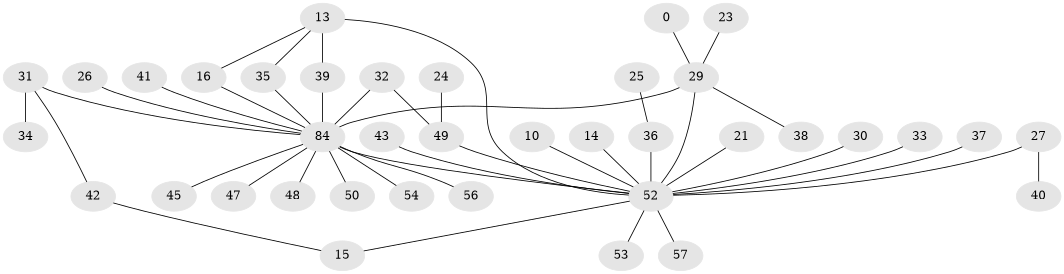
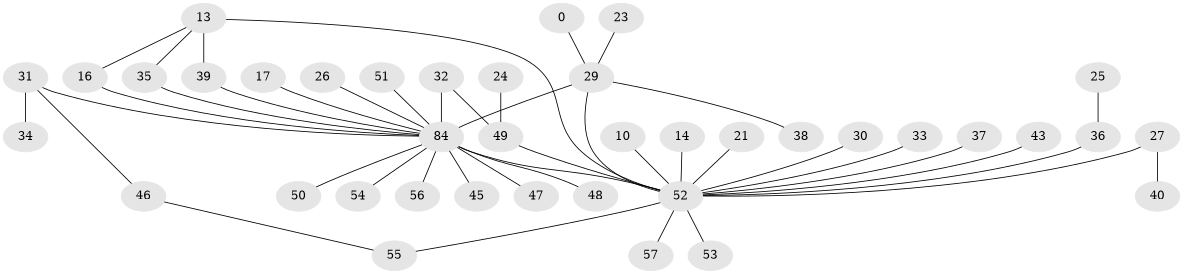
node "41": label "41" -> "51"
node "17": added
node "42": label "42" -> "46"
node "15": label "15" -> "55"
